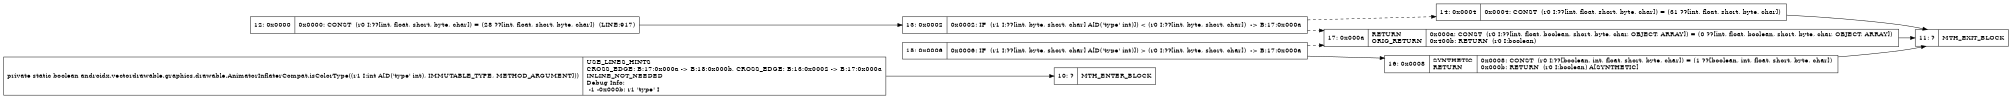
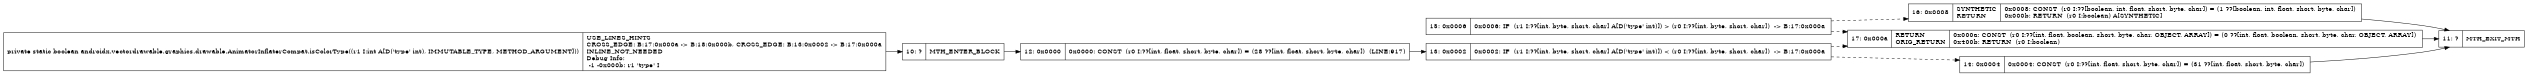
node "11: ?": text "MTH_EXIT_BLOCK" -> "MTH_EXIT_MTH"
edge "10: ?" -> "12: 0x0000": added
edge "15: 0x0006" -> "16: 0x0008": style solid -> dashed
